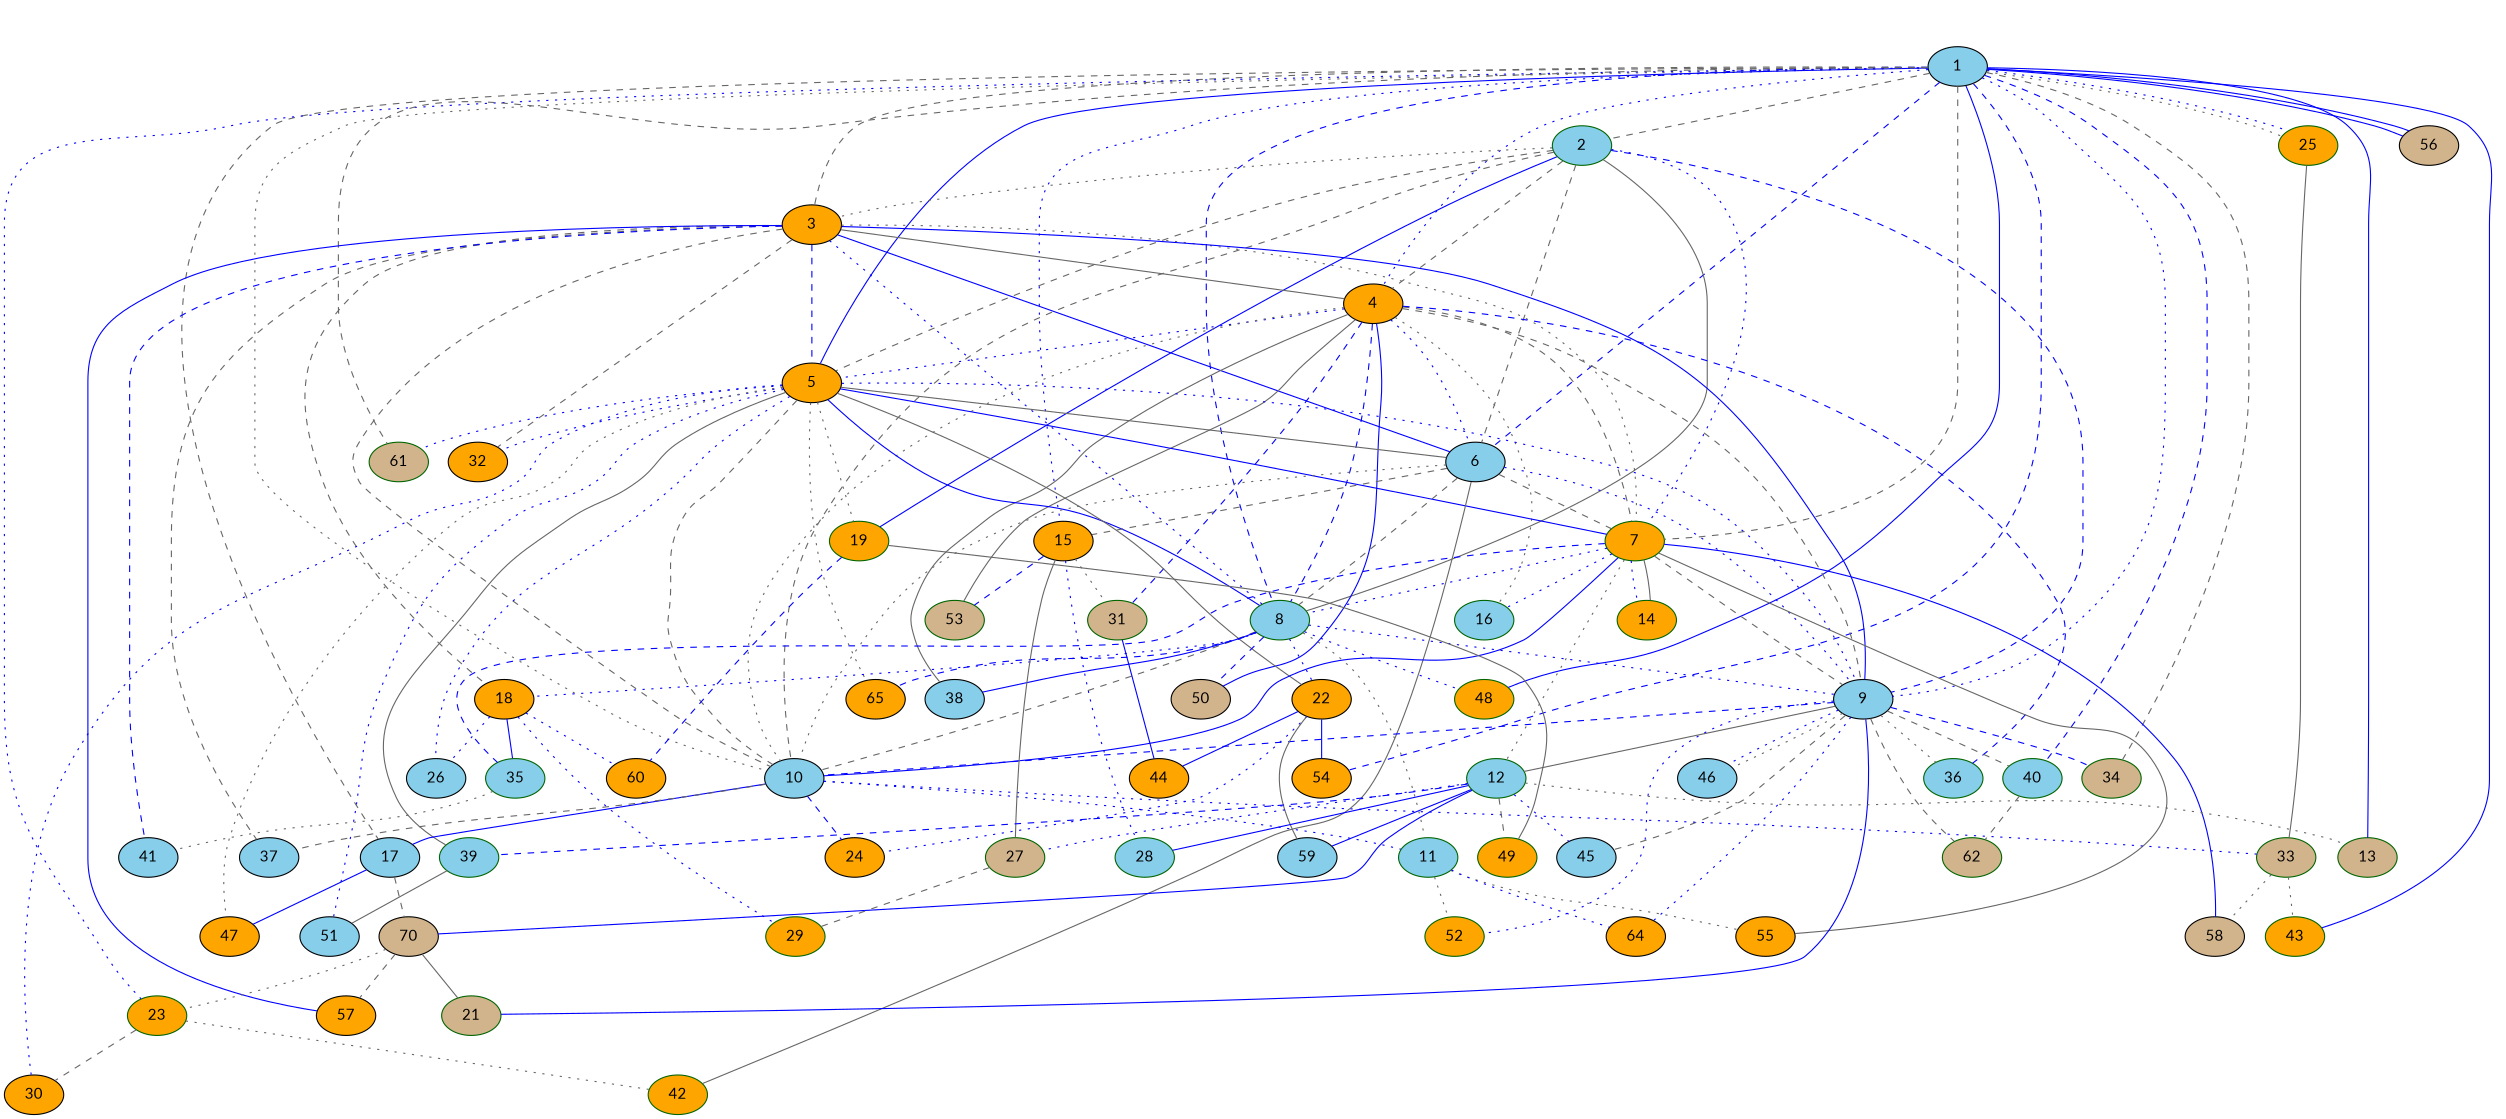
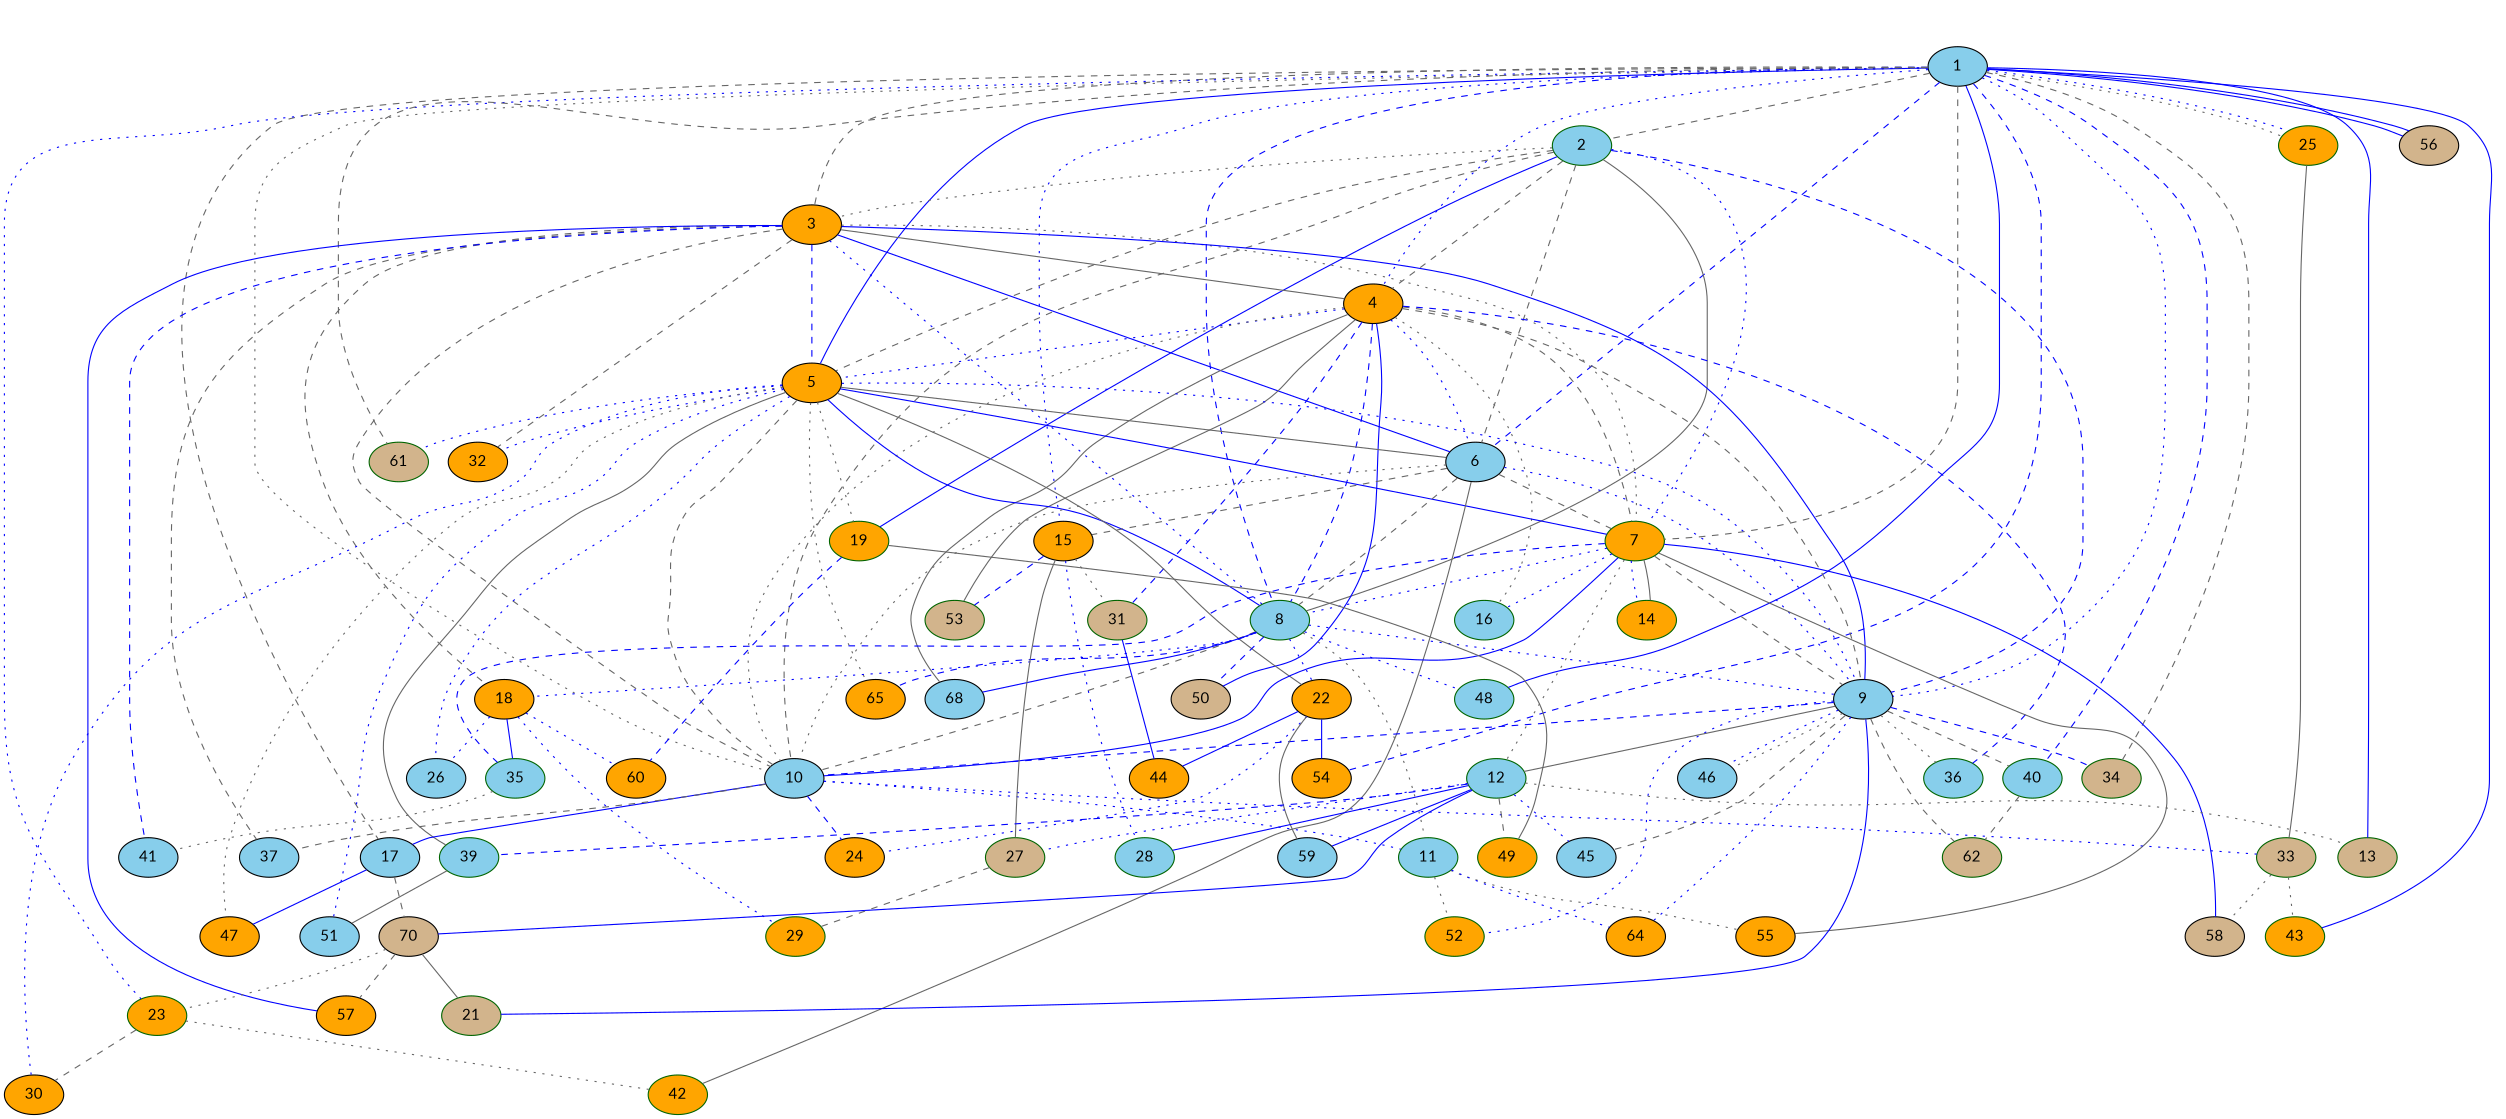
node "38": label "38" -> "68"
node "48": fillcolor orange -> skyblue
